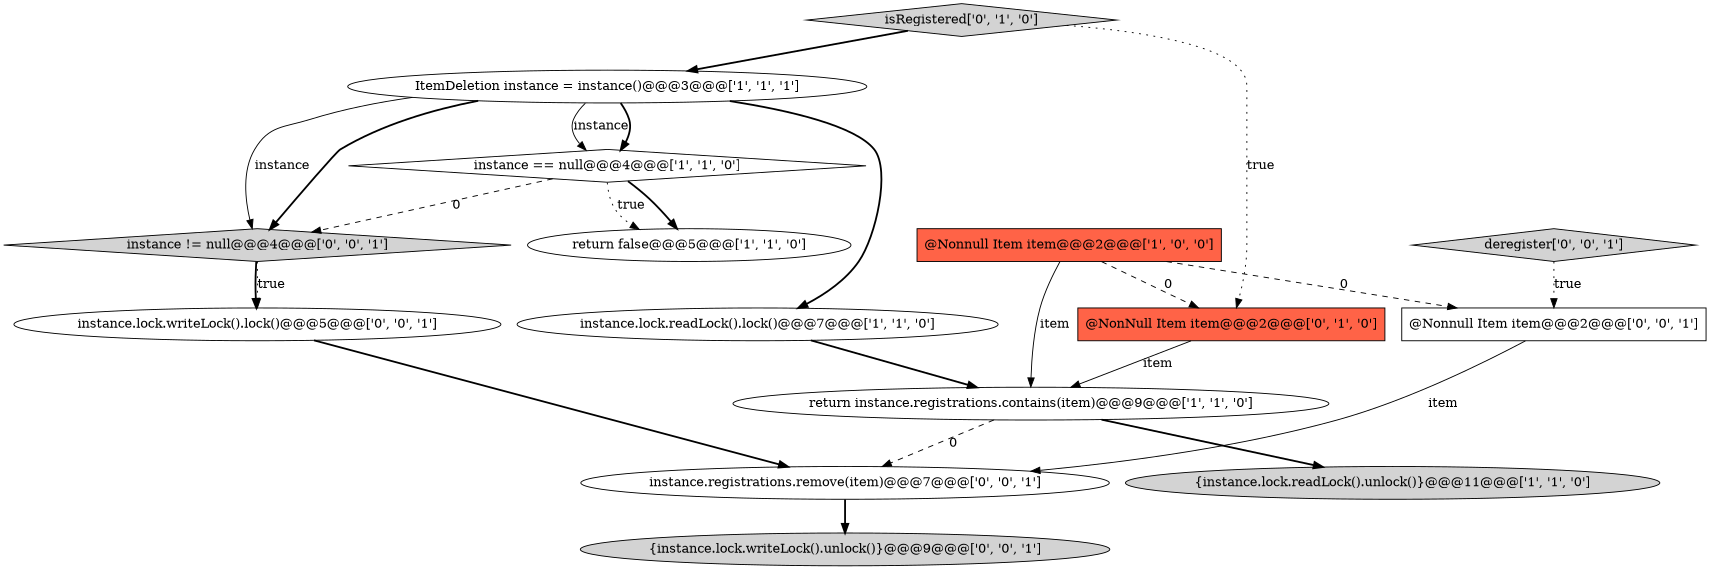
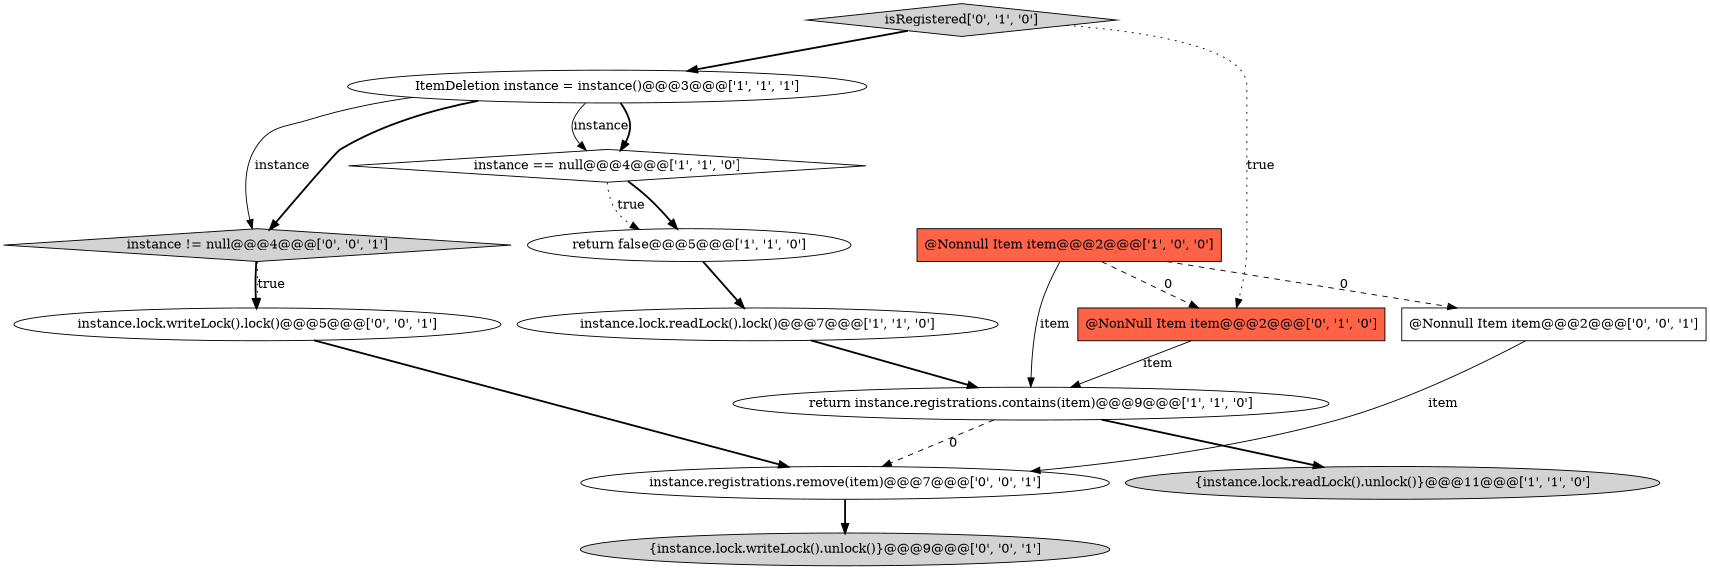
edge "ItemDeletion instance = instance()@@@3@@@['1', '1', '1']" -> "instance.lock.readLock().lock()@@@7@@@['1', '1', '0']": now "return false@@@5@@@['1', '1', '0']" -> "instance.lock.readLock().lock()@@@7@@@['1', '1', '0']"
edge "instance == null@@@4@@@['1', '1', '0']" -> "instance != null@@@4@@@['0', '0', '1']": removed, label "0"
node "deregister['0', '0', '1']": removed
